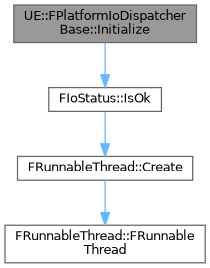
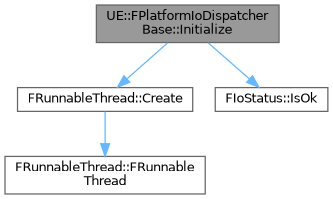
edge "FIoStatus::IsOk" -> "FRunnableThread::Create": now "UE::FPlatformIoDispatcher Base::Initialize" -> "FRunnableThread::Create"
